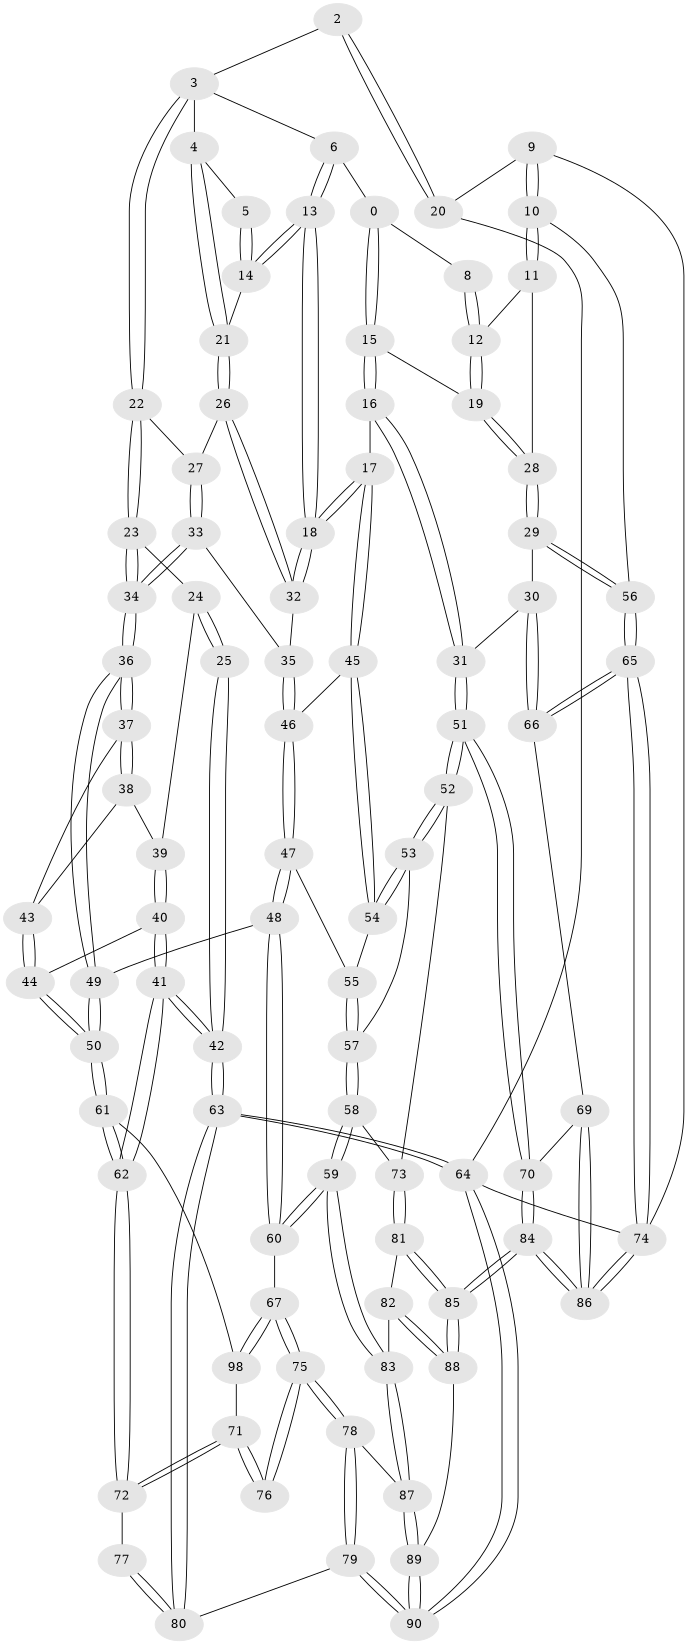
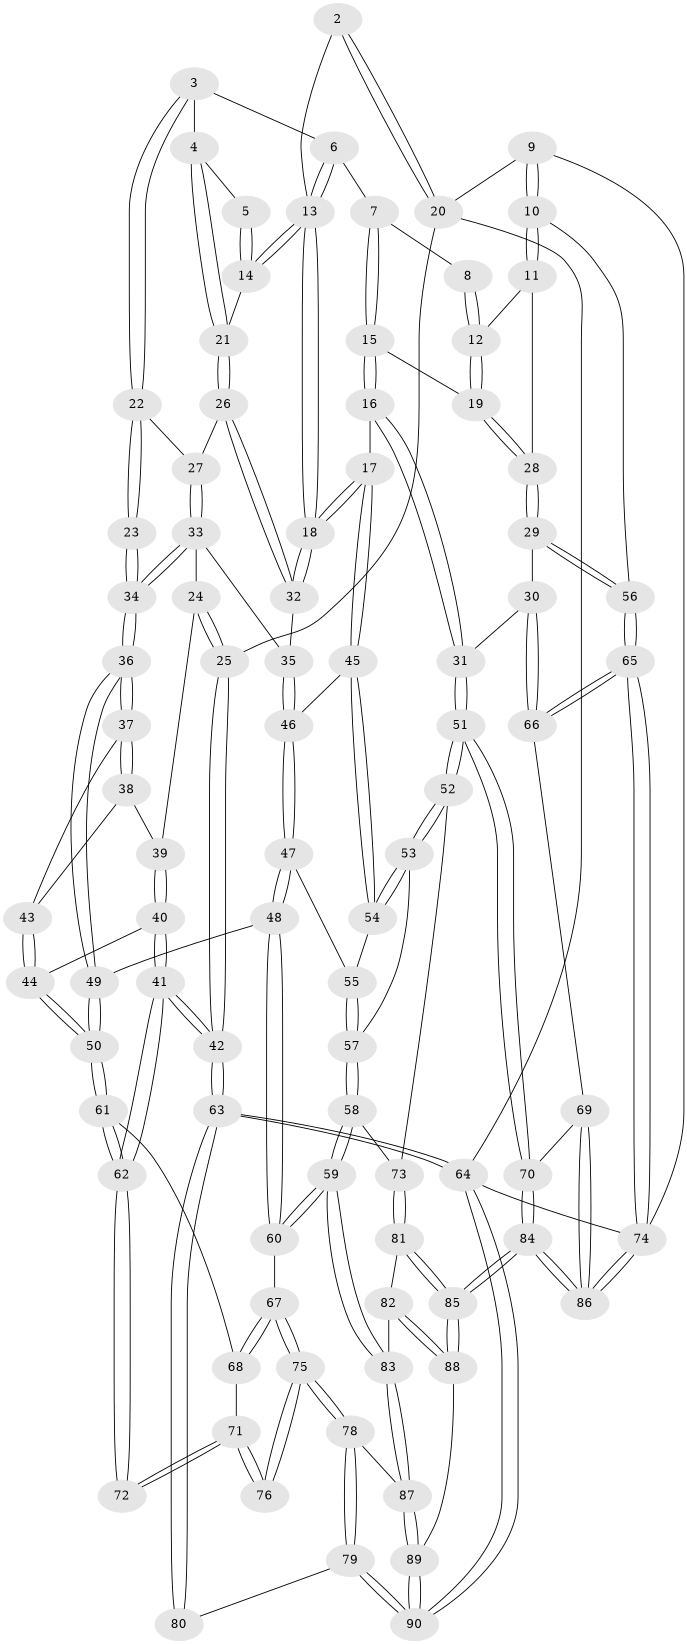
edge "2" -- "3": now "2" -- "13"
node "0": label "0" -> "7"
edge "20" -- "25": added
edge "23" -- "24": now "33" -- "24"
node "98": label "98" -> "68"
node "77": removed
